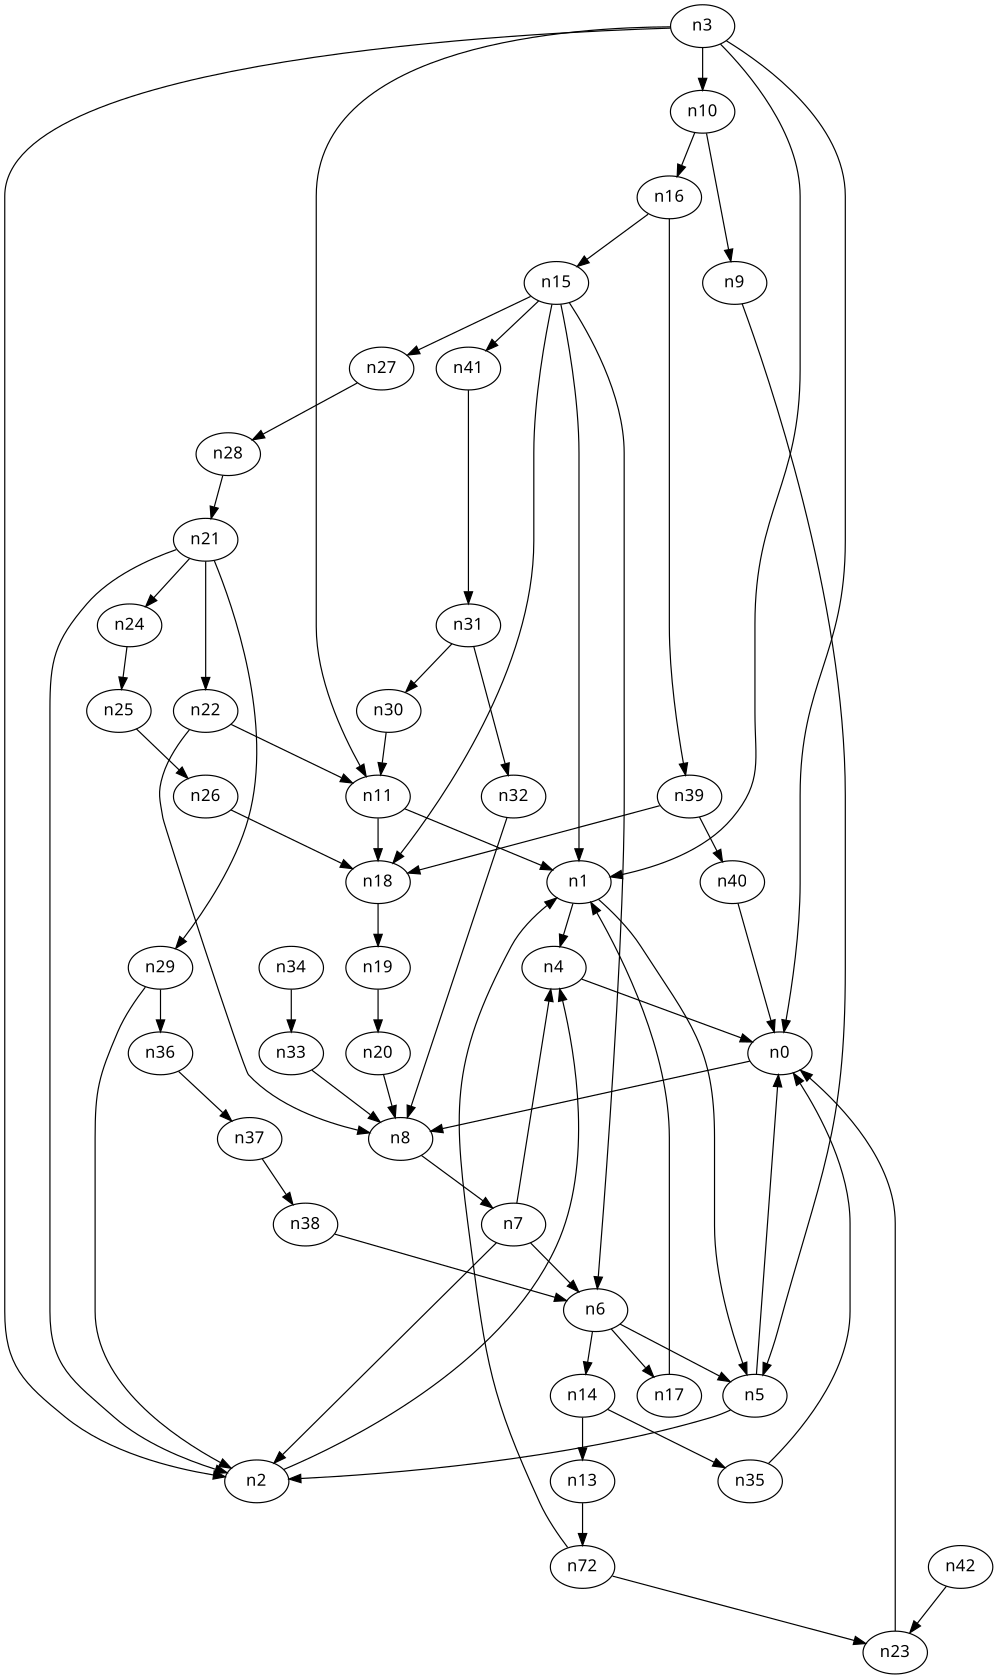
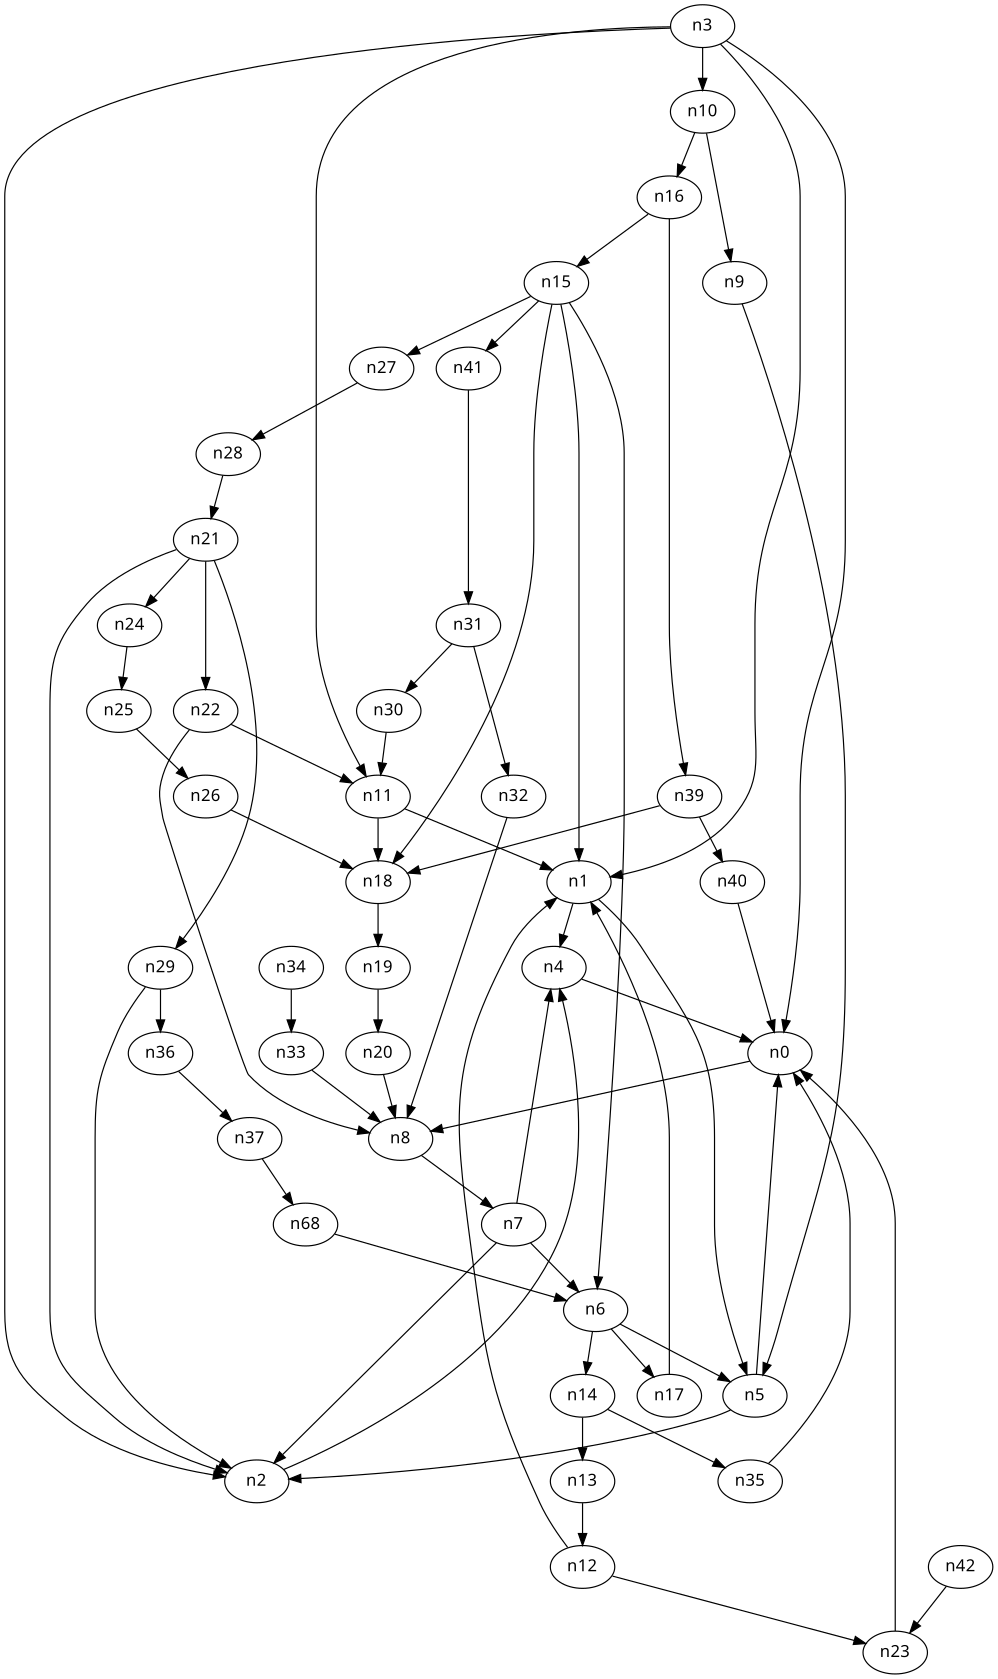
node "n38": label "n38" -> "n68"
node "n72": label "n72" -> "n12"
